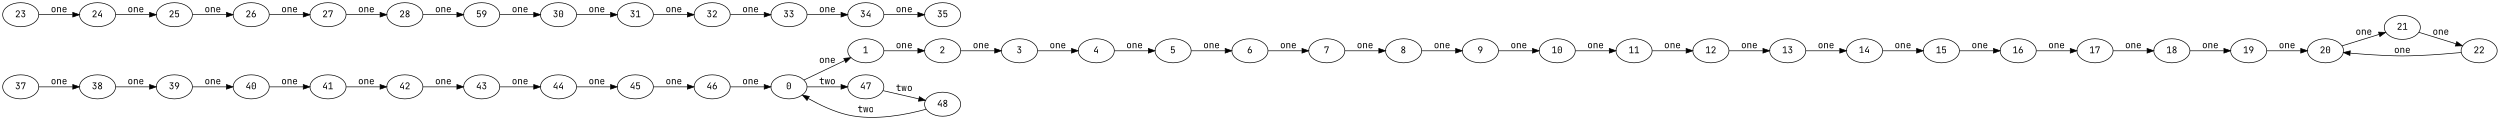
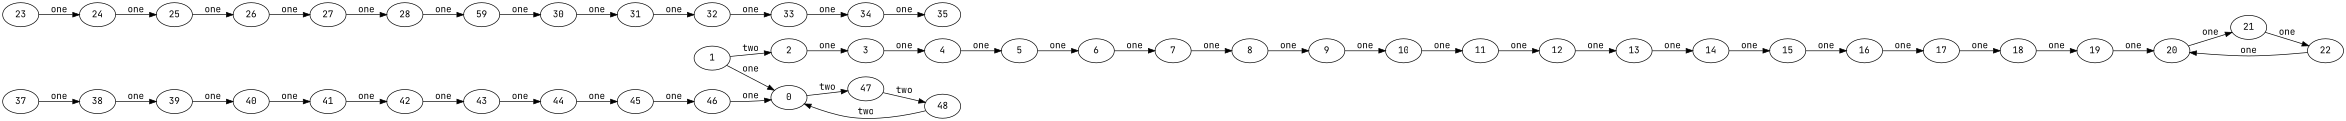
edge "1" -> "2": label "one" -> "two"
edge "0" -> "1": reversed
